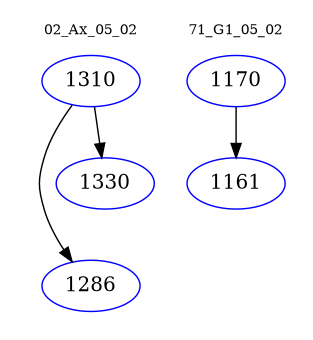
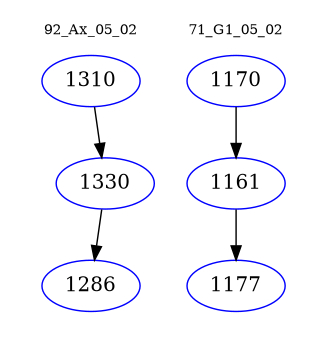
cluster "02_Ax_05_02": label "02_Ax_05_02" -> "92_Ax_05_02"
edge "1310" -> "1286": now "1330" -> "1286"
node "1177": added
